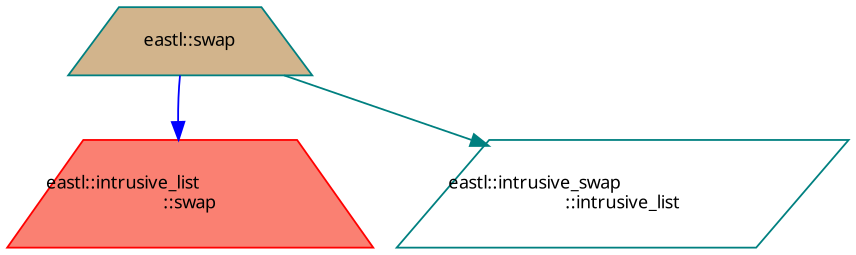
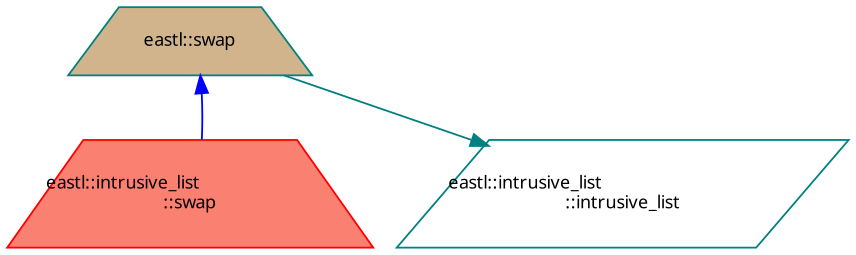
edge "eastl::swap" -> "eastl::intrusive_list ::swap": reversed
node "eastl::intrusive_swap ::intrusive_list": label "eastl::intrusive_swap ::intrusive_list" -> "eastl::intrusive_list ::intrusive_list"
